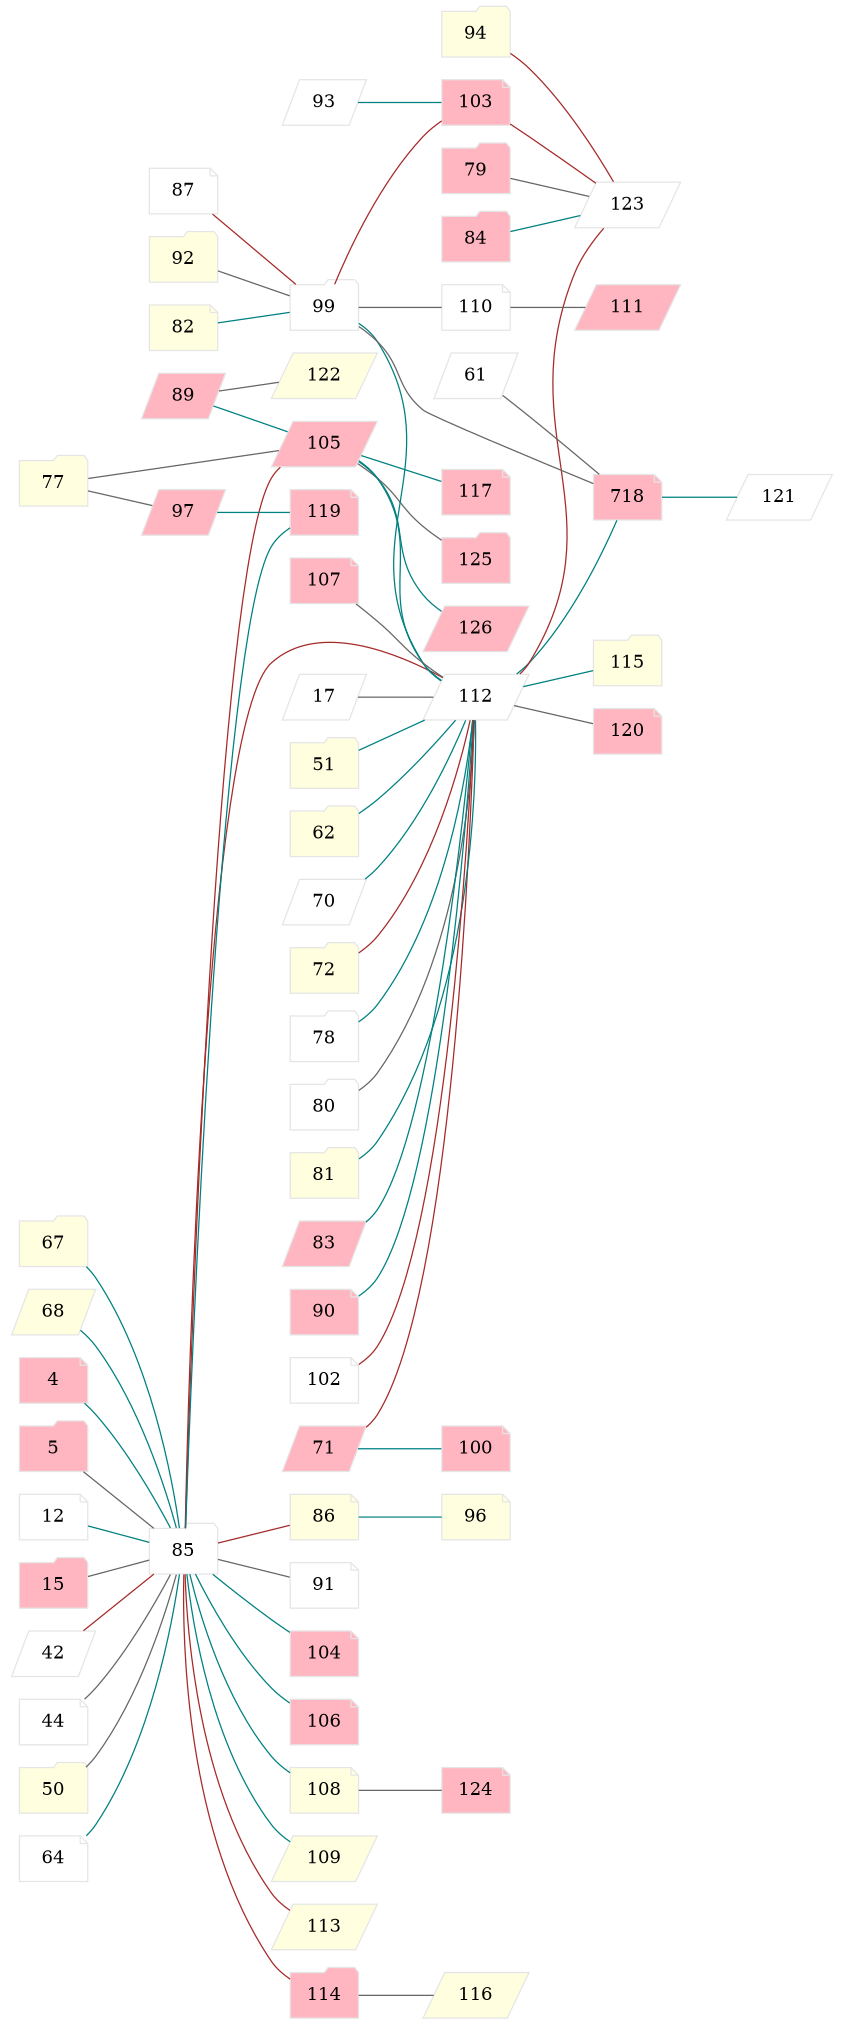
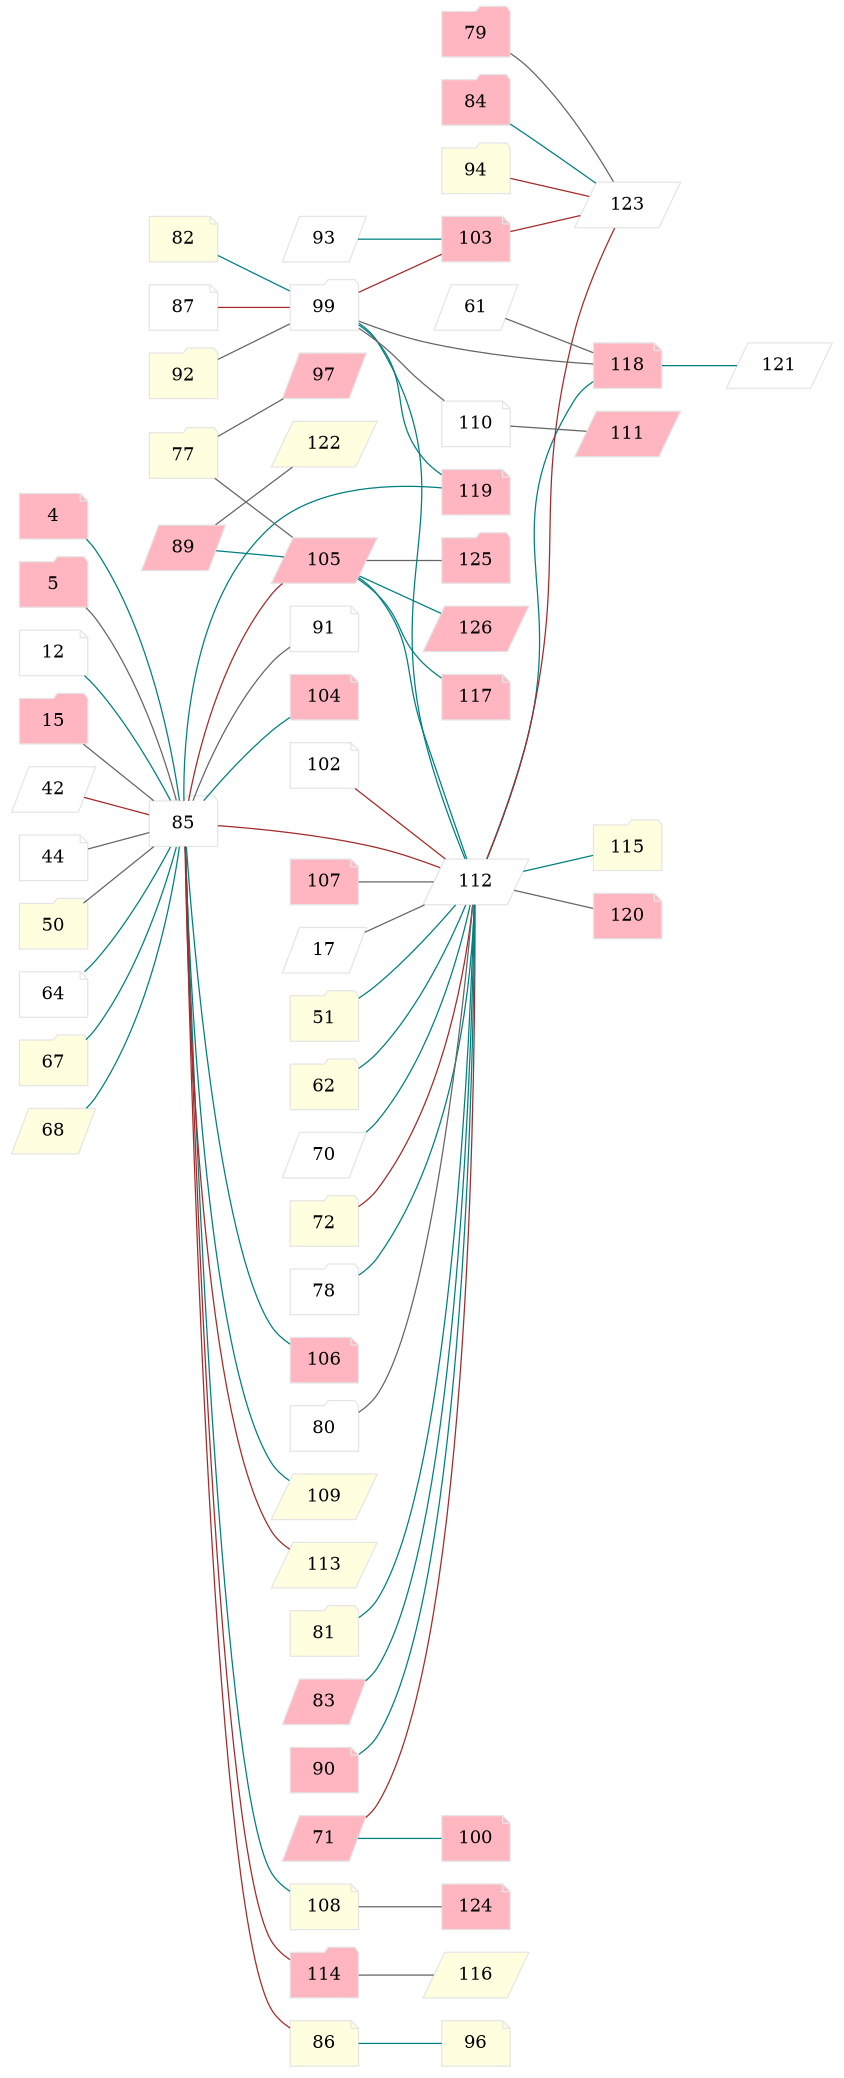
node "718": label "718" -> "118"
edge "97" -- "119": now "99" -- "119"
